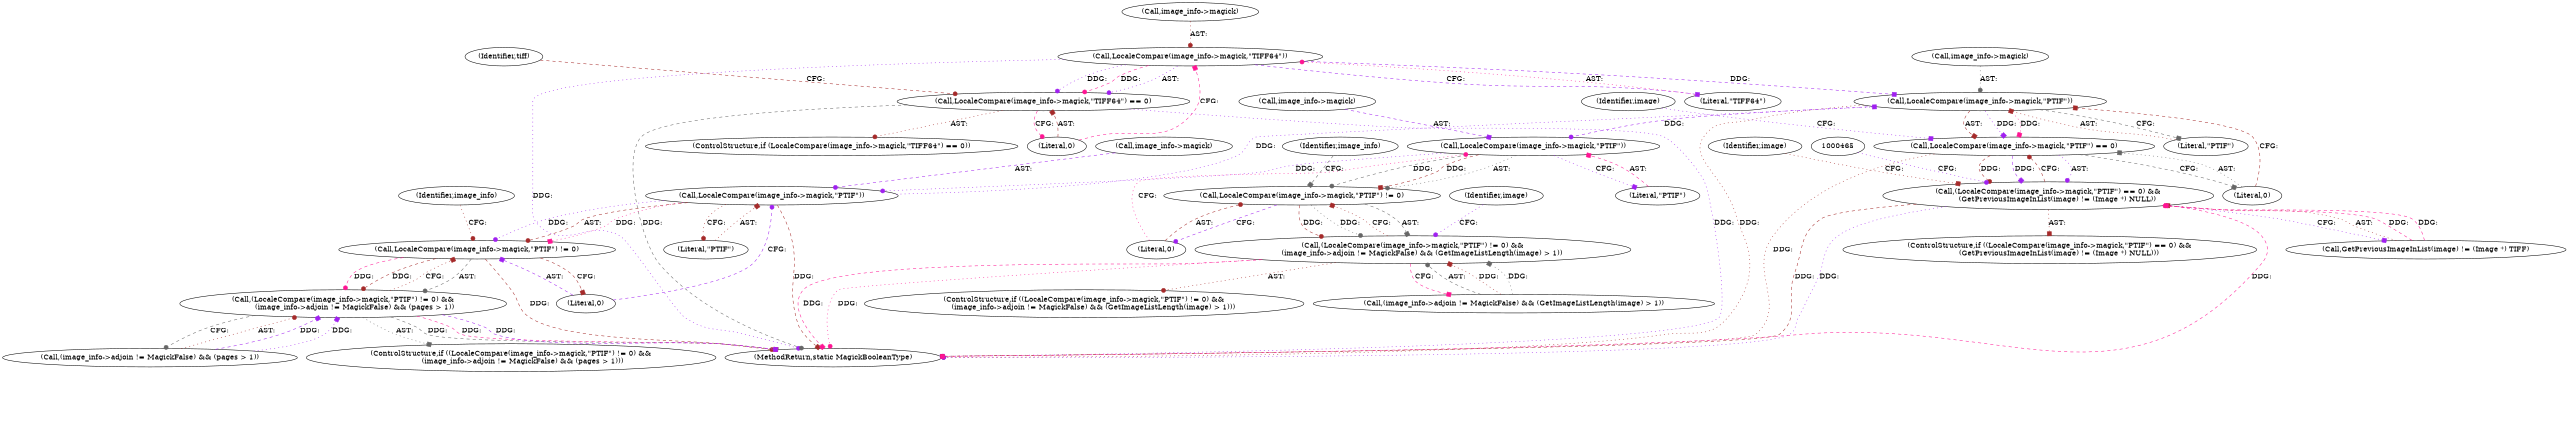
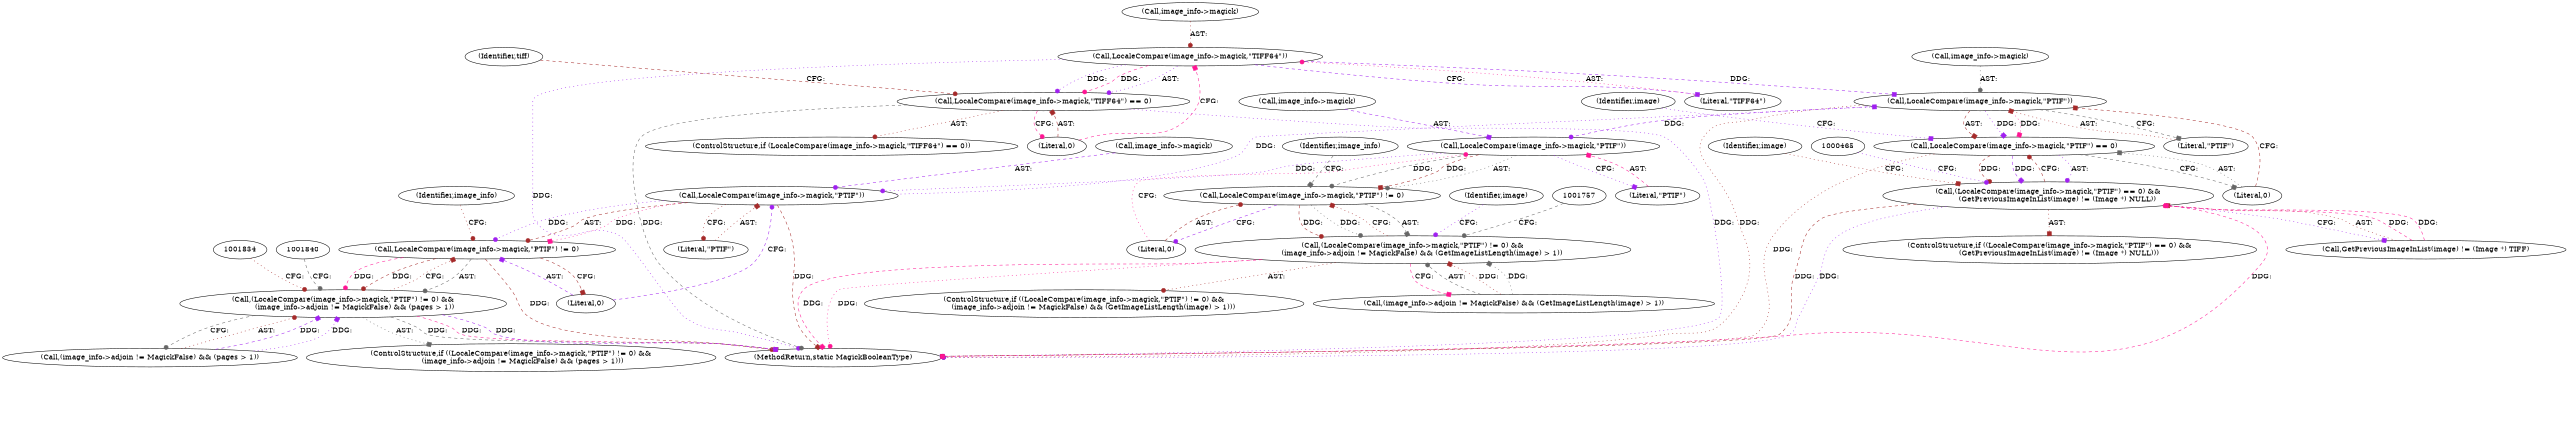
node "1001757": added
node "1001834": added
node "1001840": added
